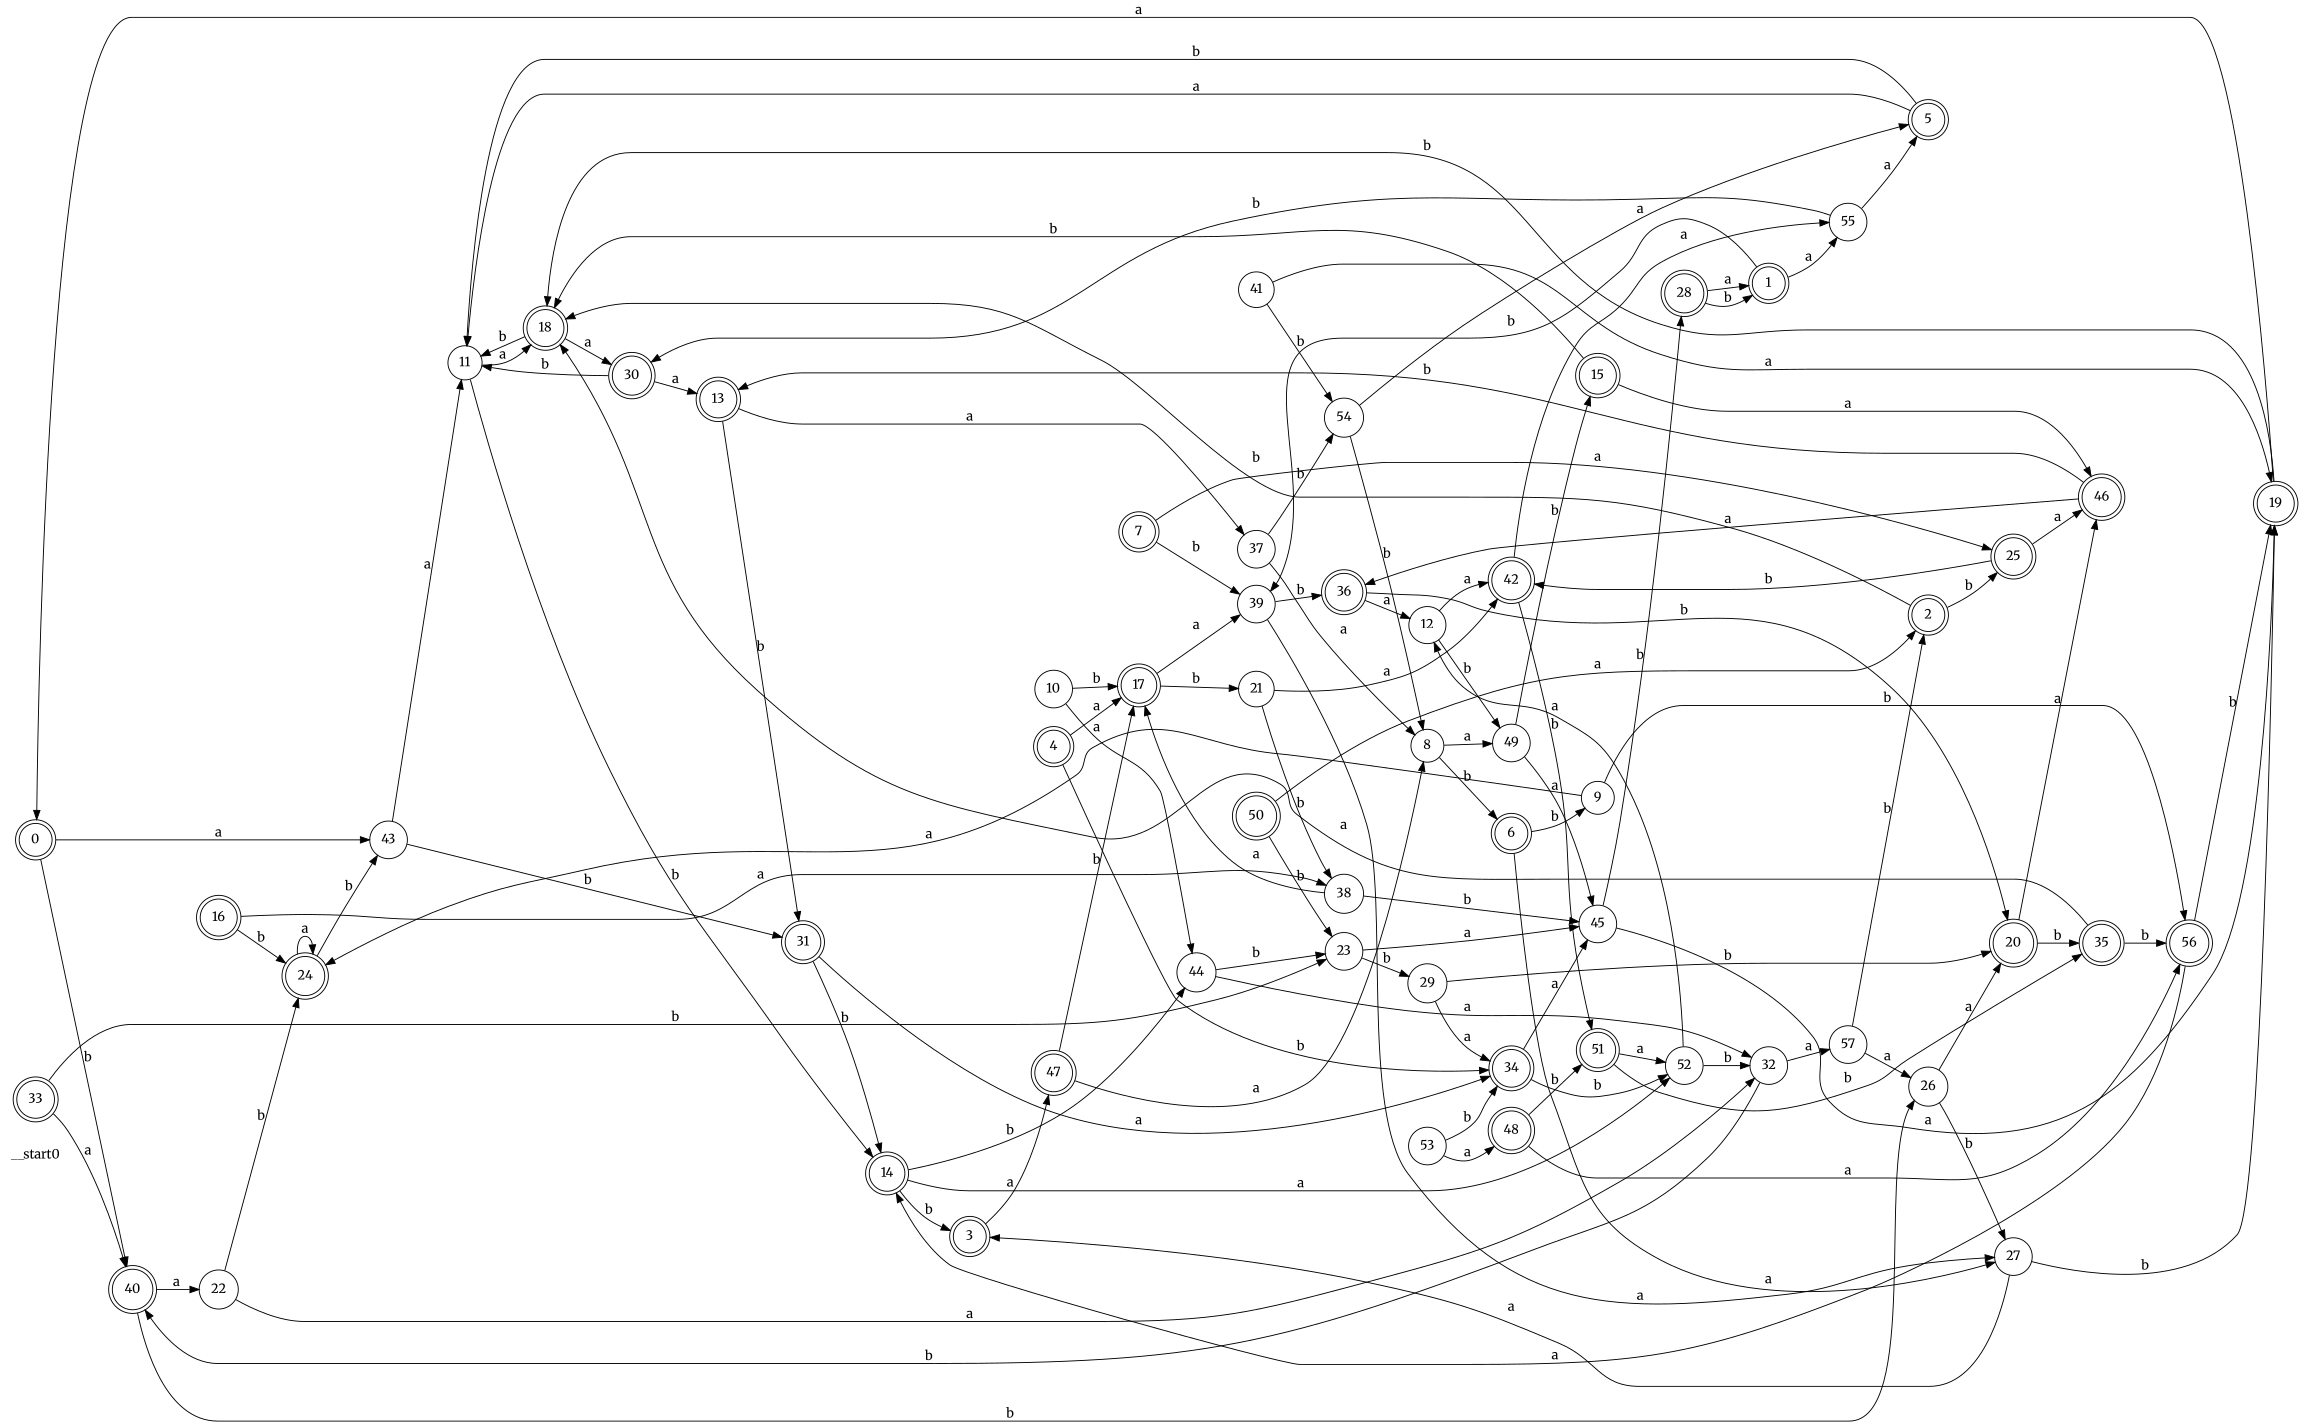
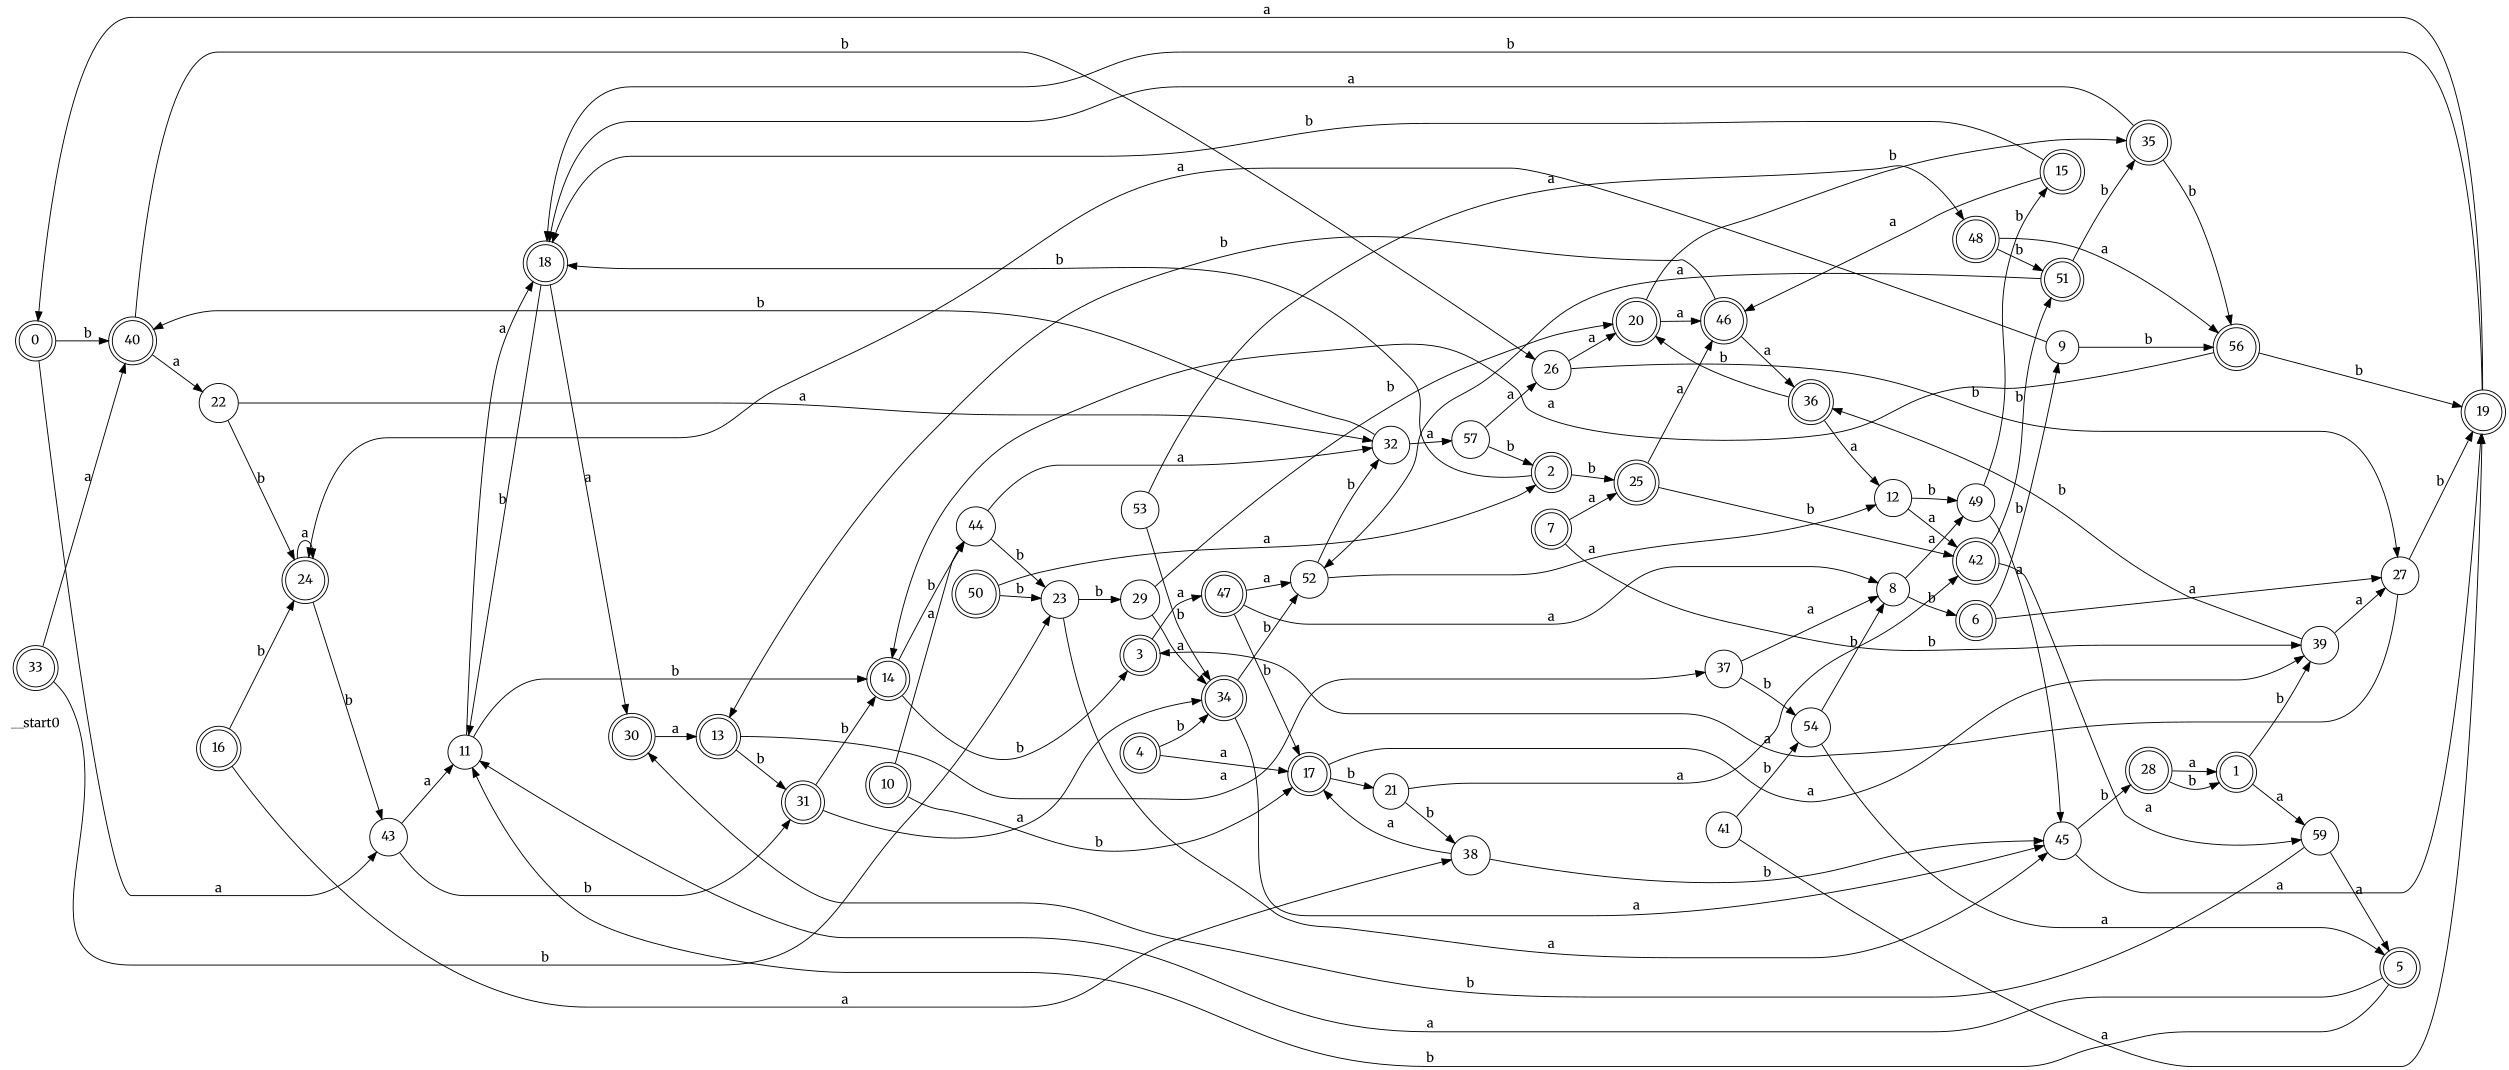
node "55": label "55" -> "59"
edge "30" -> "11": removed, label "b"
node "10": shape circle -> doublecircle
edge "14" -> "52": now "47" -> "52"
